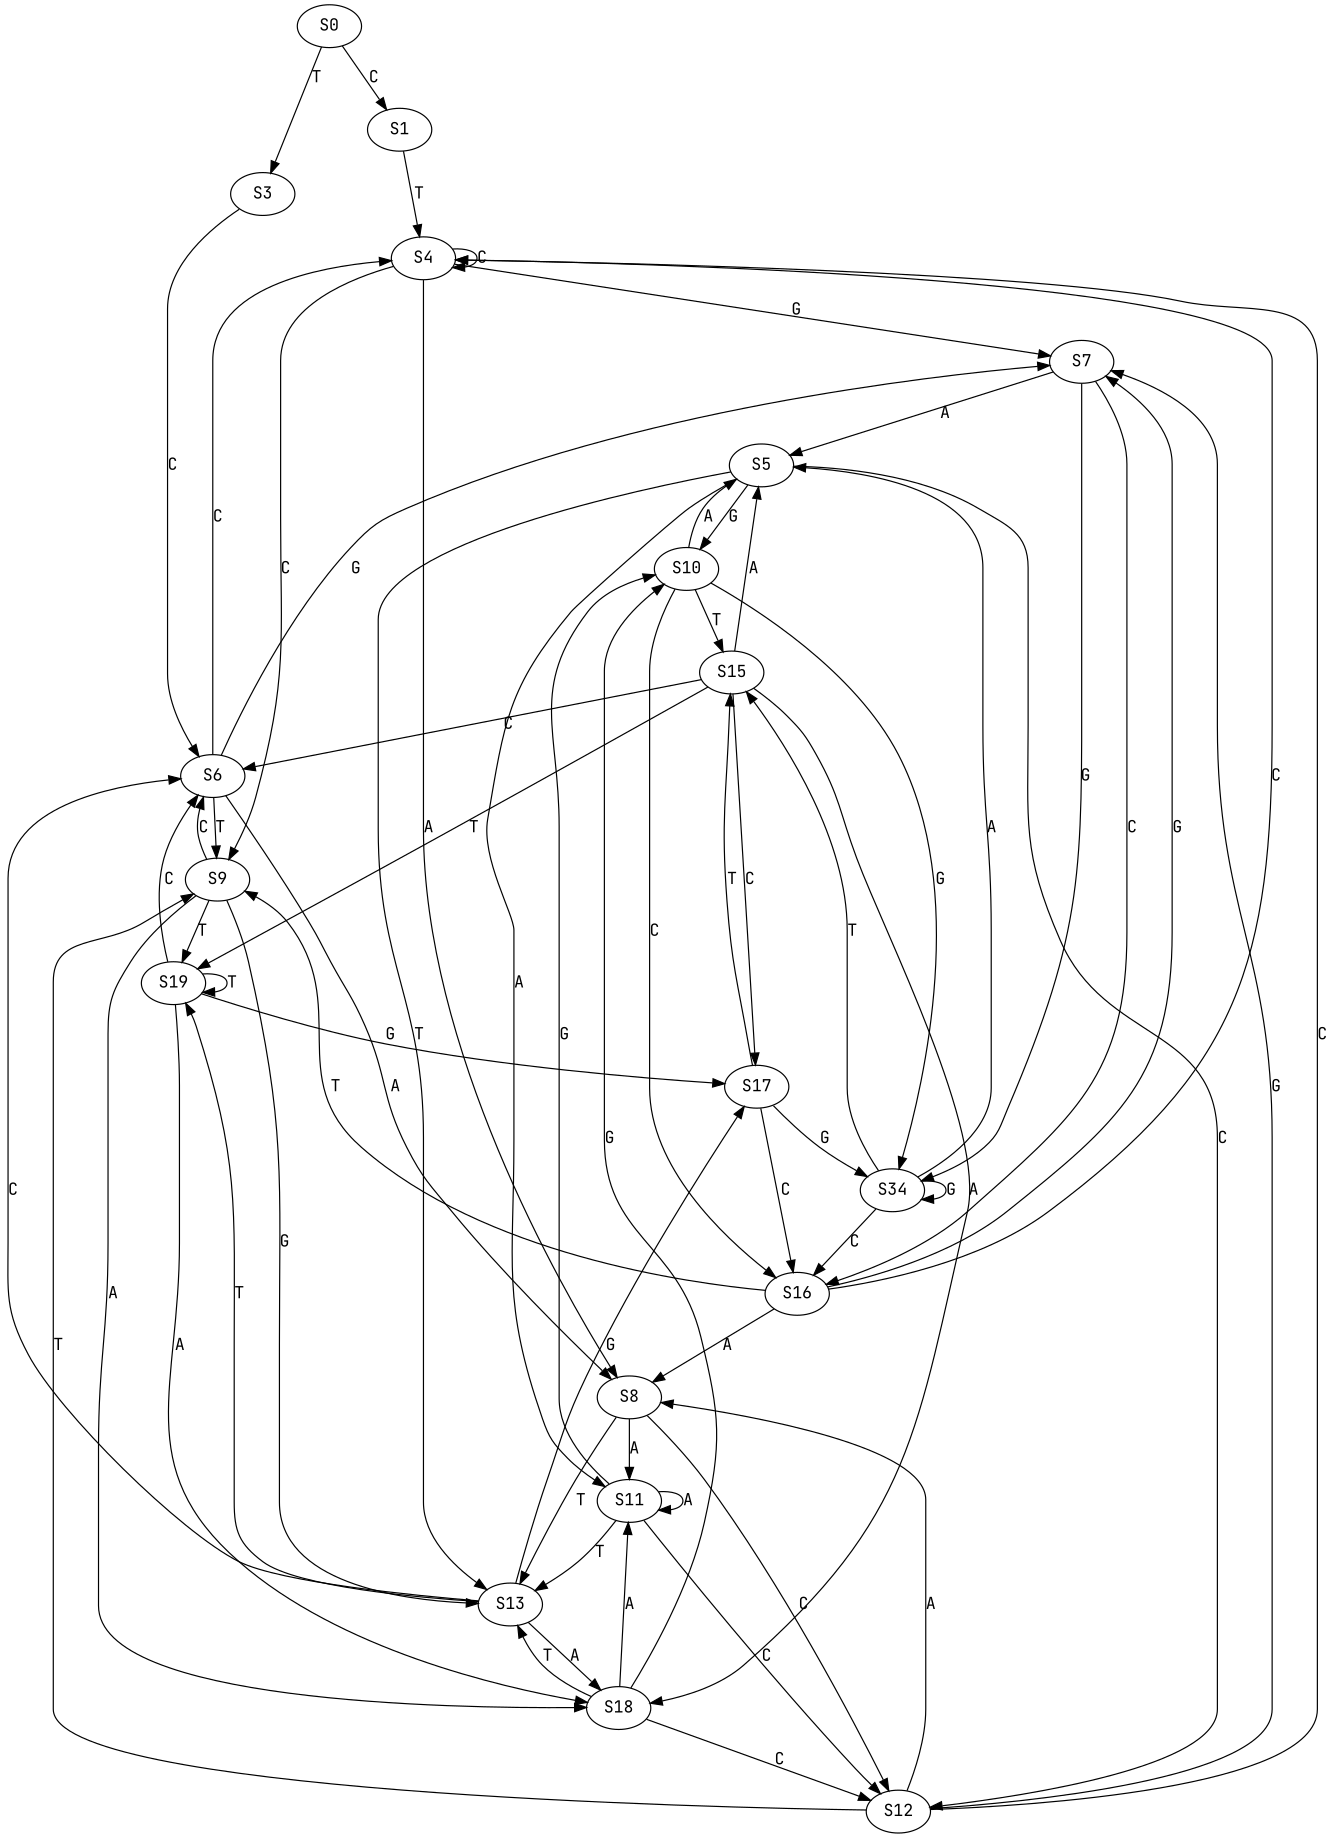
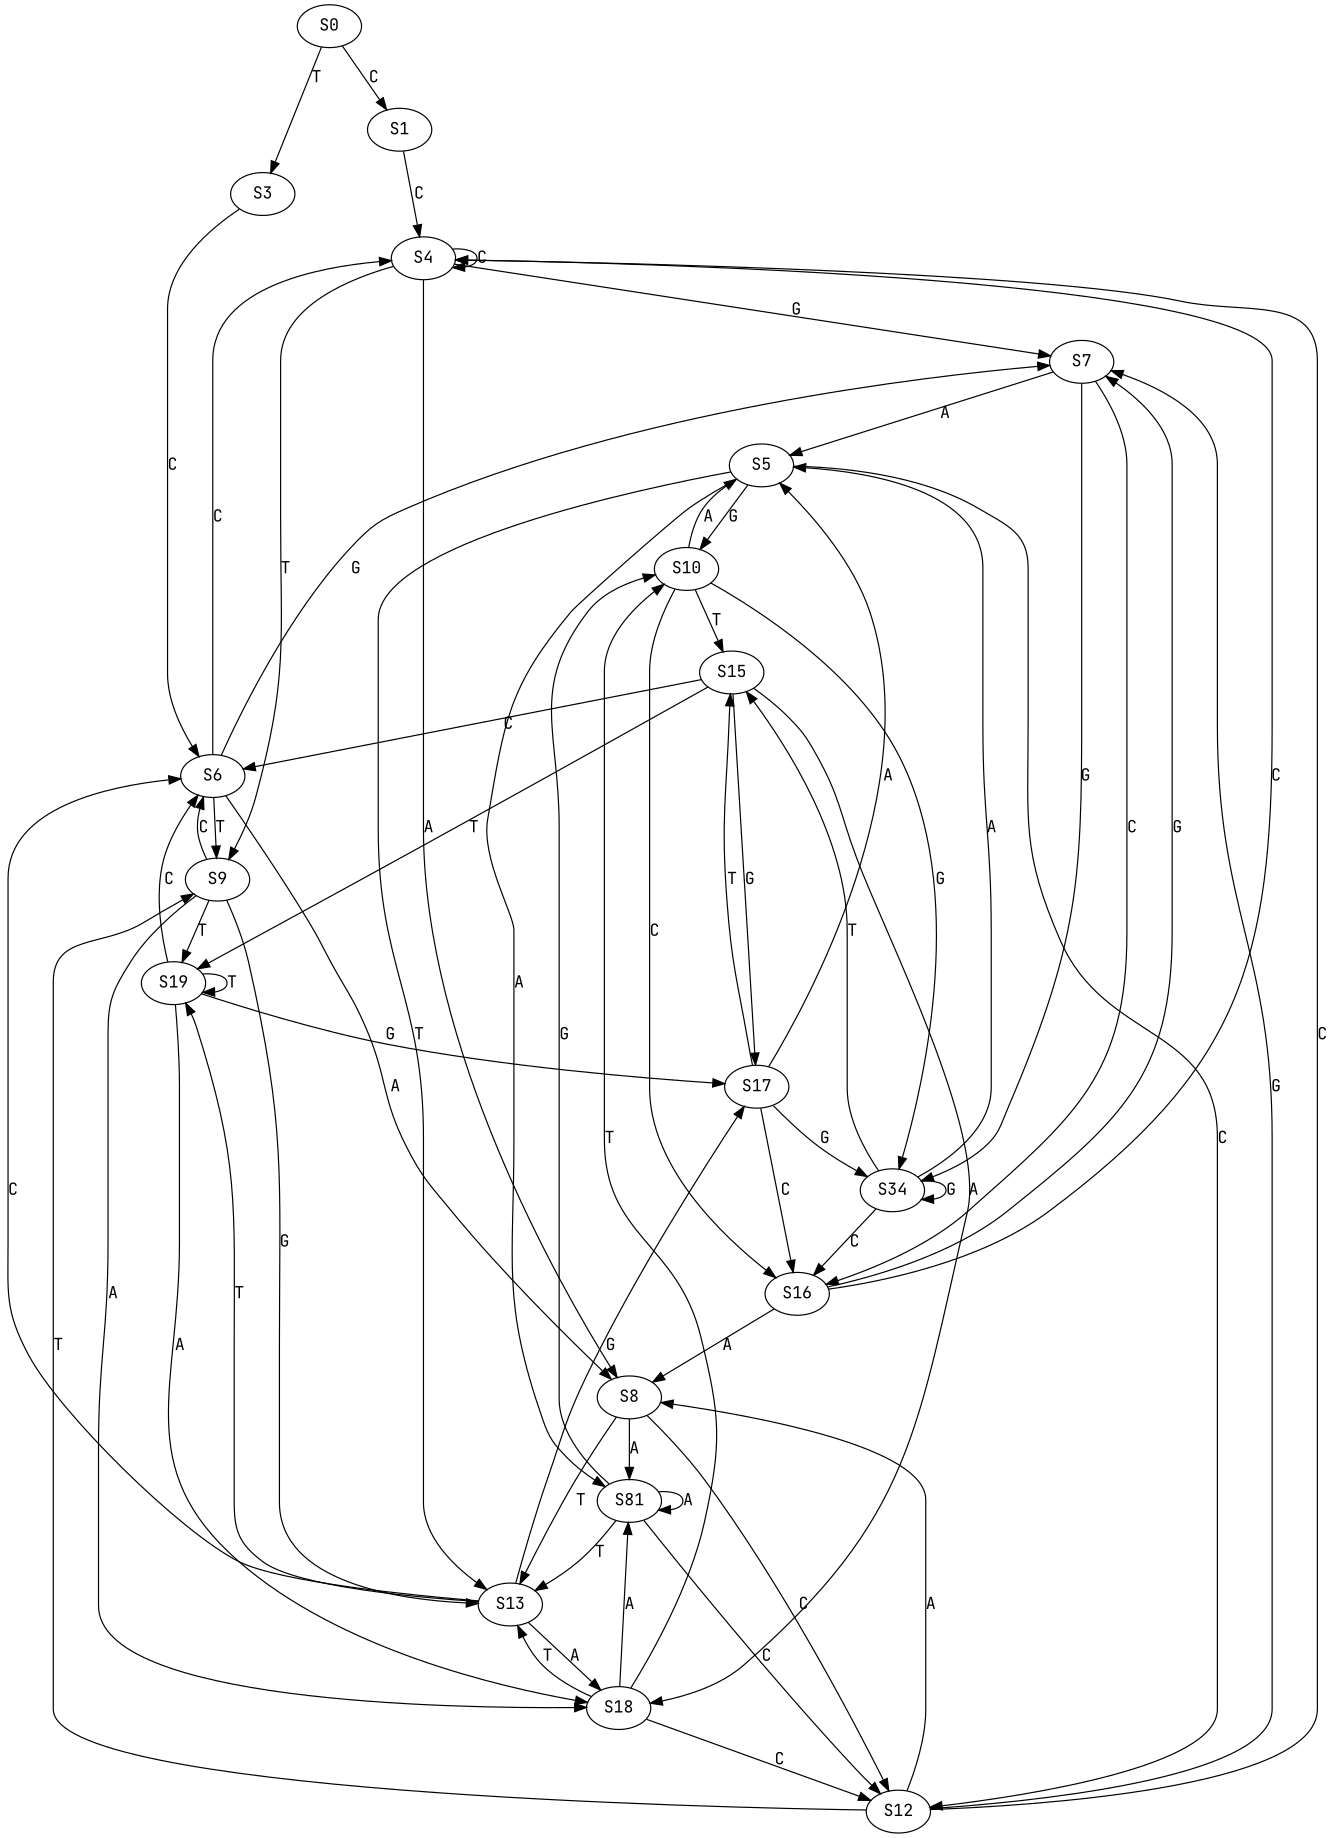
edge "S1" -> "S4": label "T" -> "C"
edge "S4" -> "S9": label "C" -> "T"
edge "S15" -> "S5": now "S17" -> "S5"
edge "S15" -> "S17": label "C" -> "G"
edge "S18" -> "S10": label "G" -> "T"
edge "S16" -> "S9": removed, label "T"
node "S11": label "S11" -> "S81"
